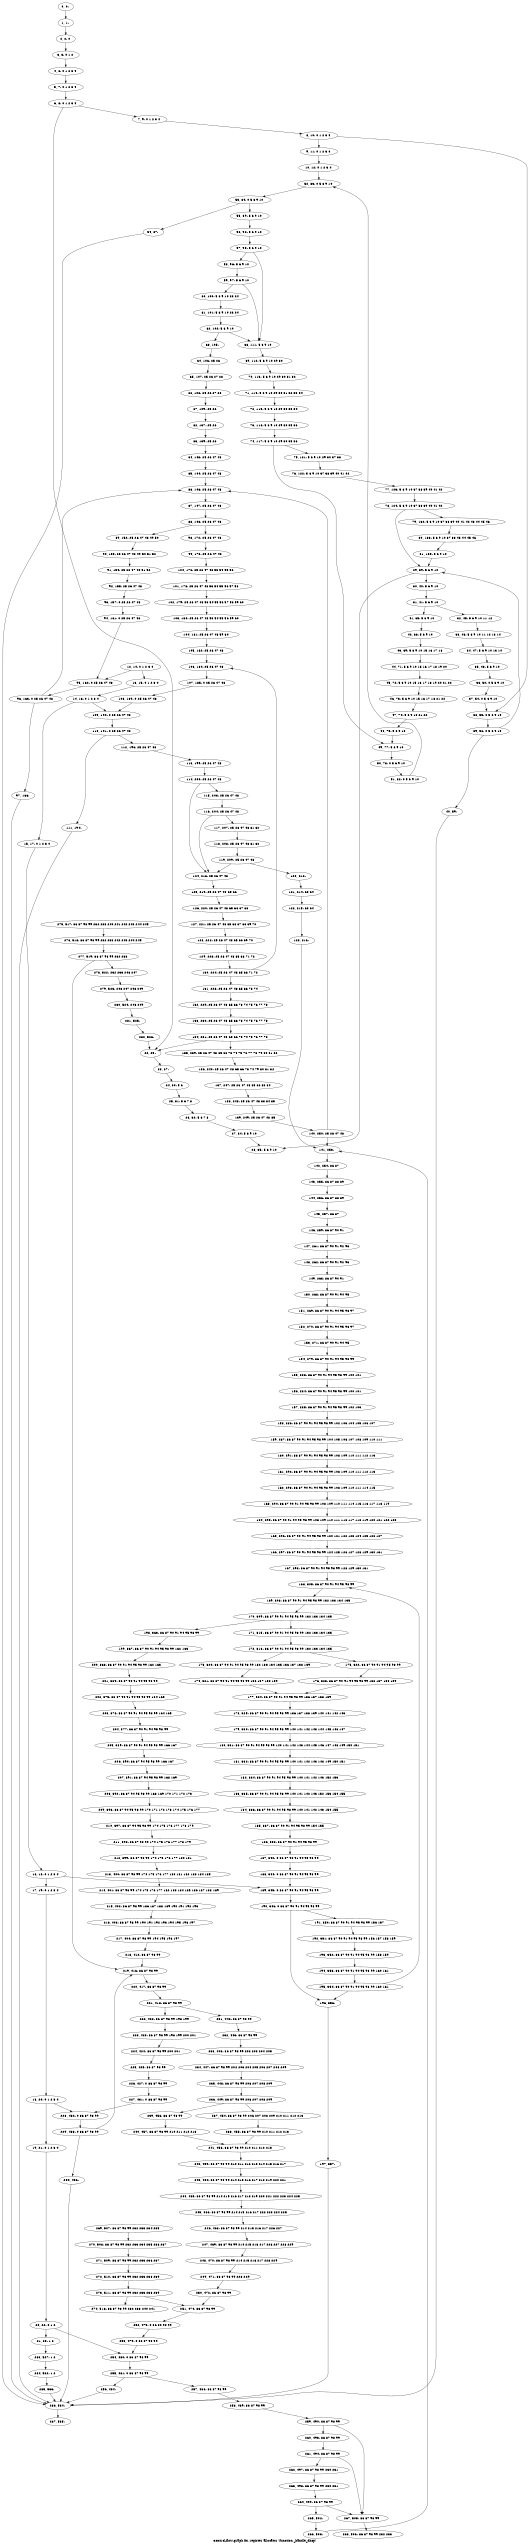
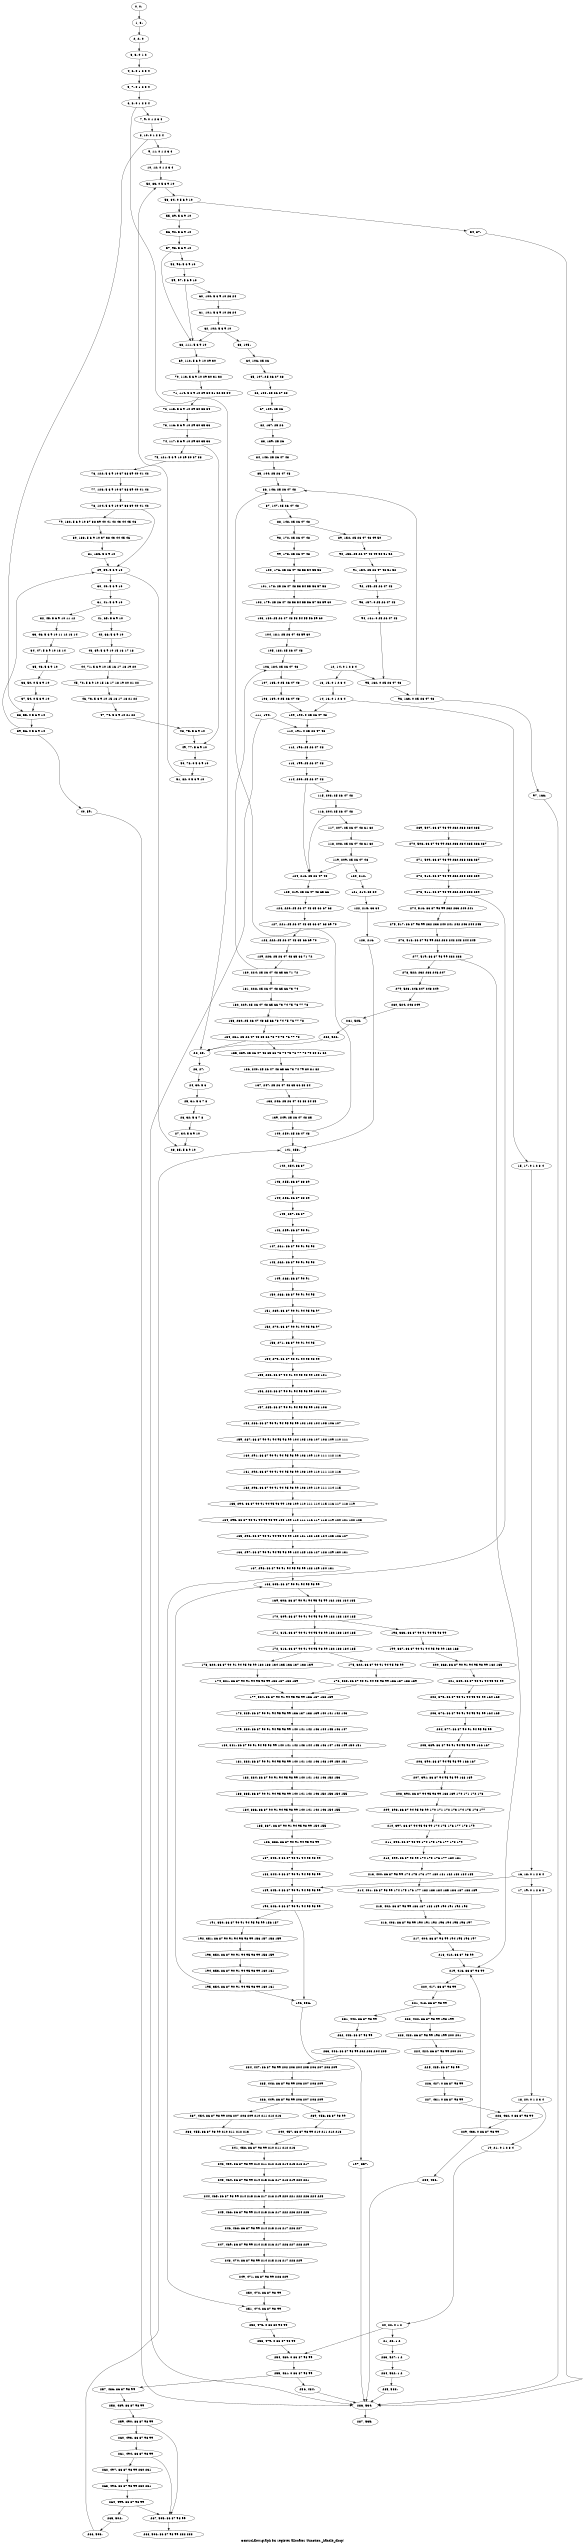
node "1, 1:": label "1, 1:" -> "1, 6:"
edge "110, 191: 0 25 26 47 48" -> "111, 194:": reversed
edge "274, 516: 86 87 98 99 232 233 240 241" -> "275, 517: 86 87 98 99 232 233 240 241 242 243 244 245": added
